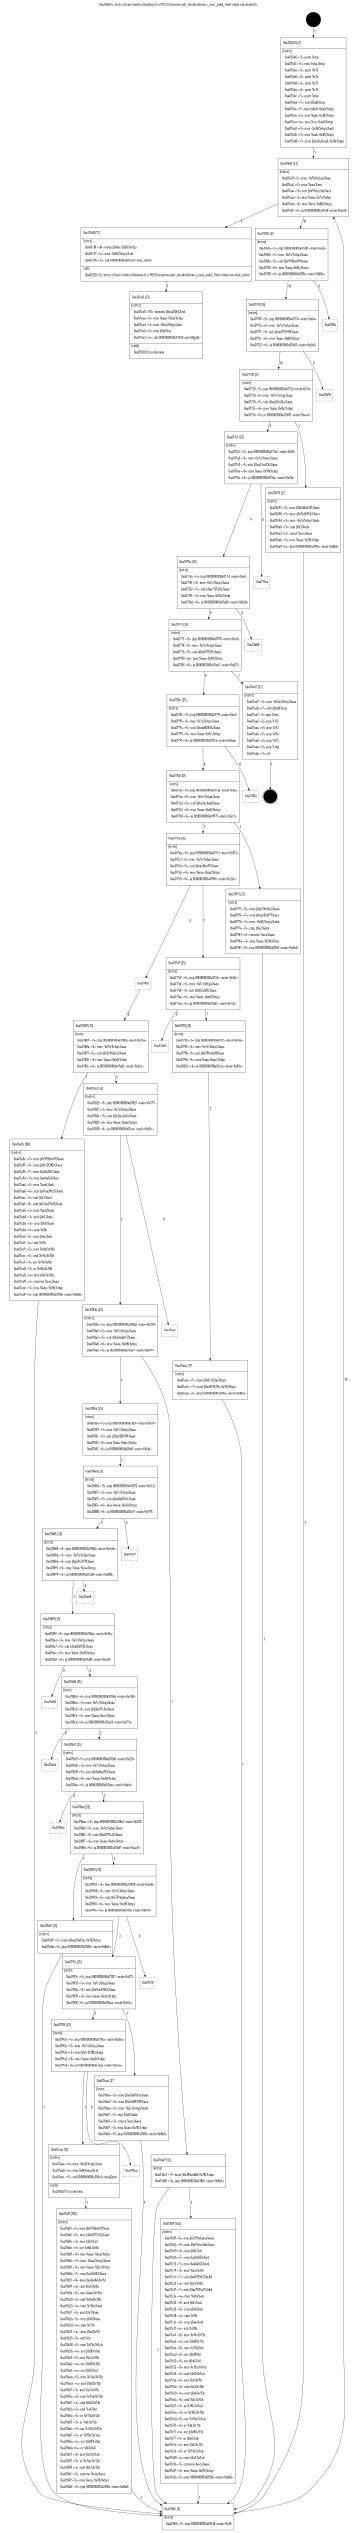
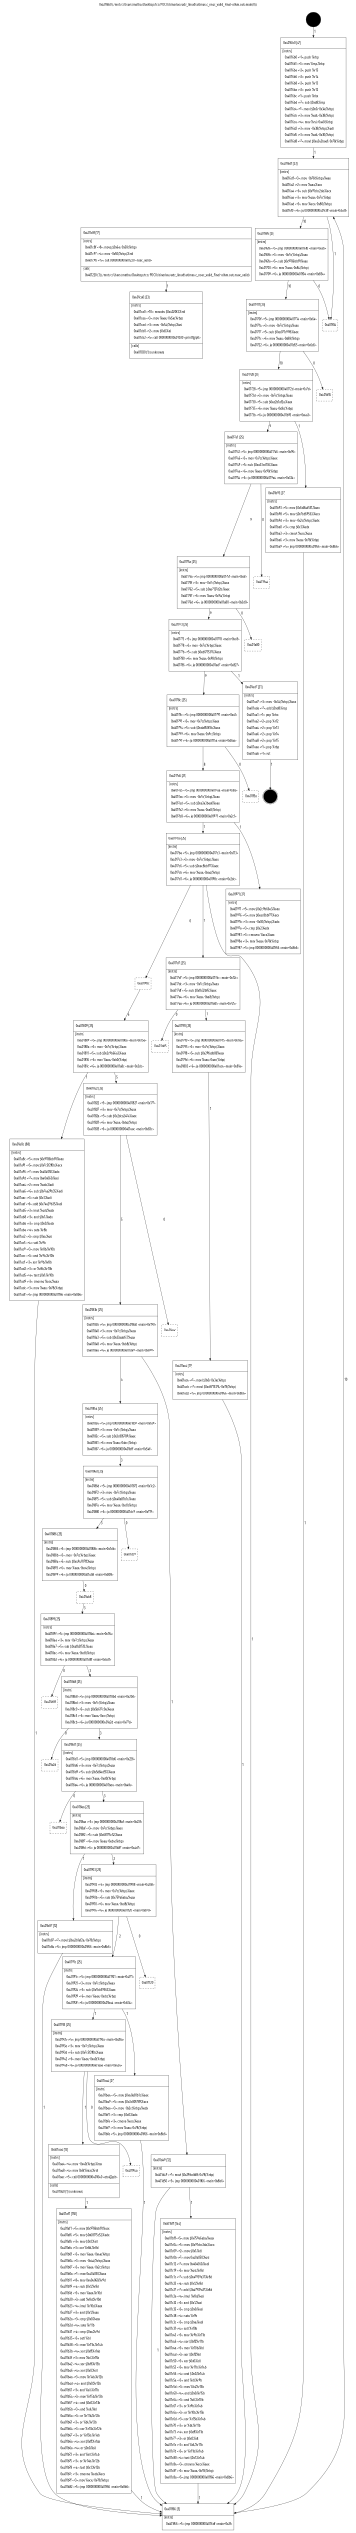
edge "0x4016df [23]" -> "0x401c8f [17]": now "0x4016df [23]" -> "0x401f04"
edge "0x401886 [25]" -> "0x40189f [25]": now "0x401eb8" -> "0x40189f [25]"
edge "0x401971 [27]" -> "0x401f66 [5]": now "0x4017be [25]" -> "0x401f66 [5]"
